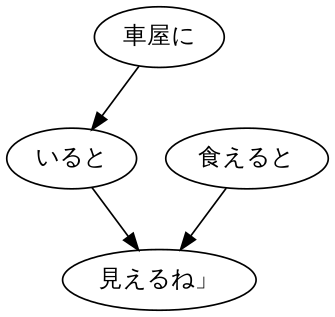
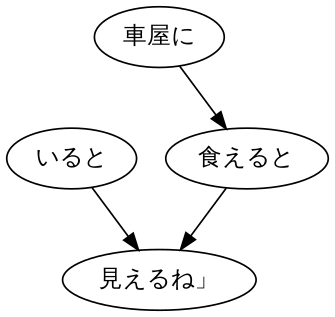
edge "車屋に" -> "いると": now "車屋に" -> "食えると"
